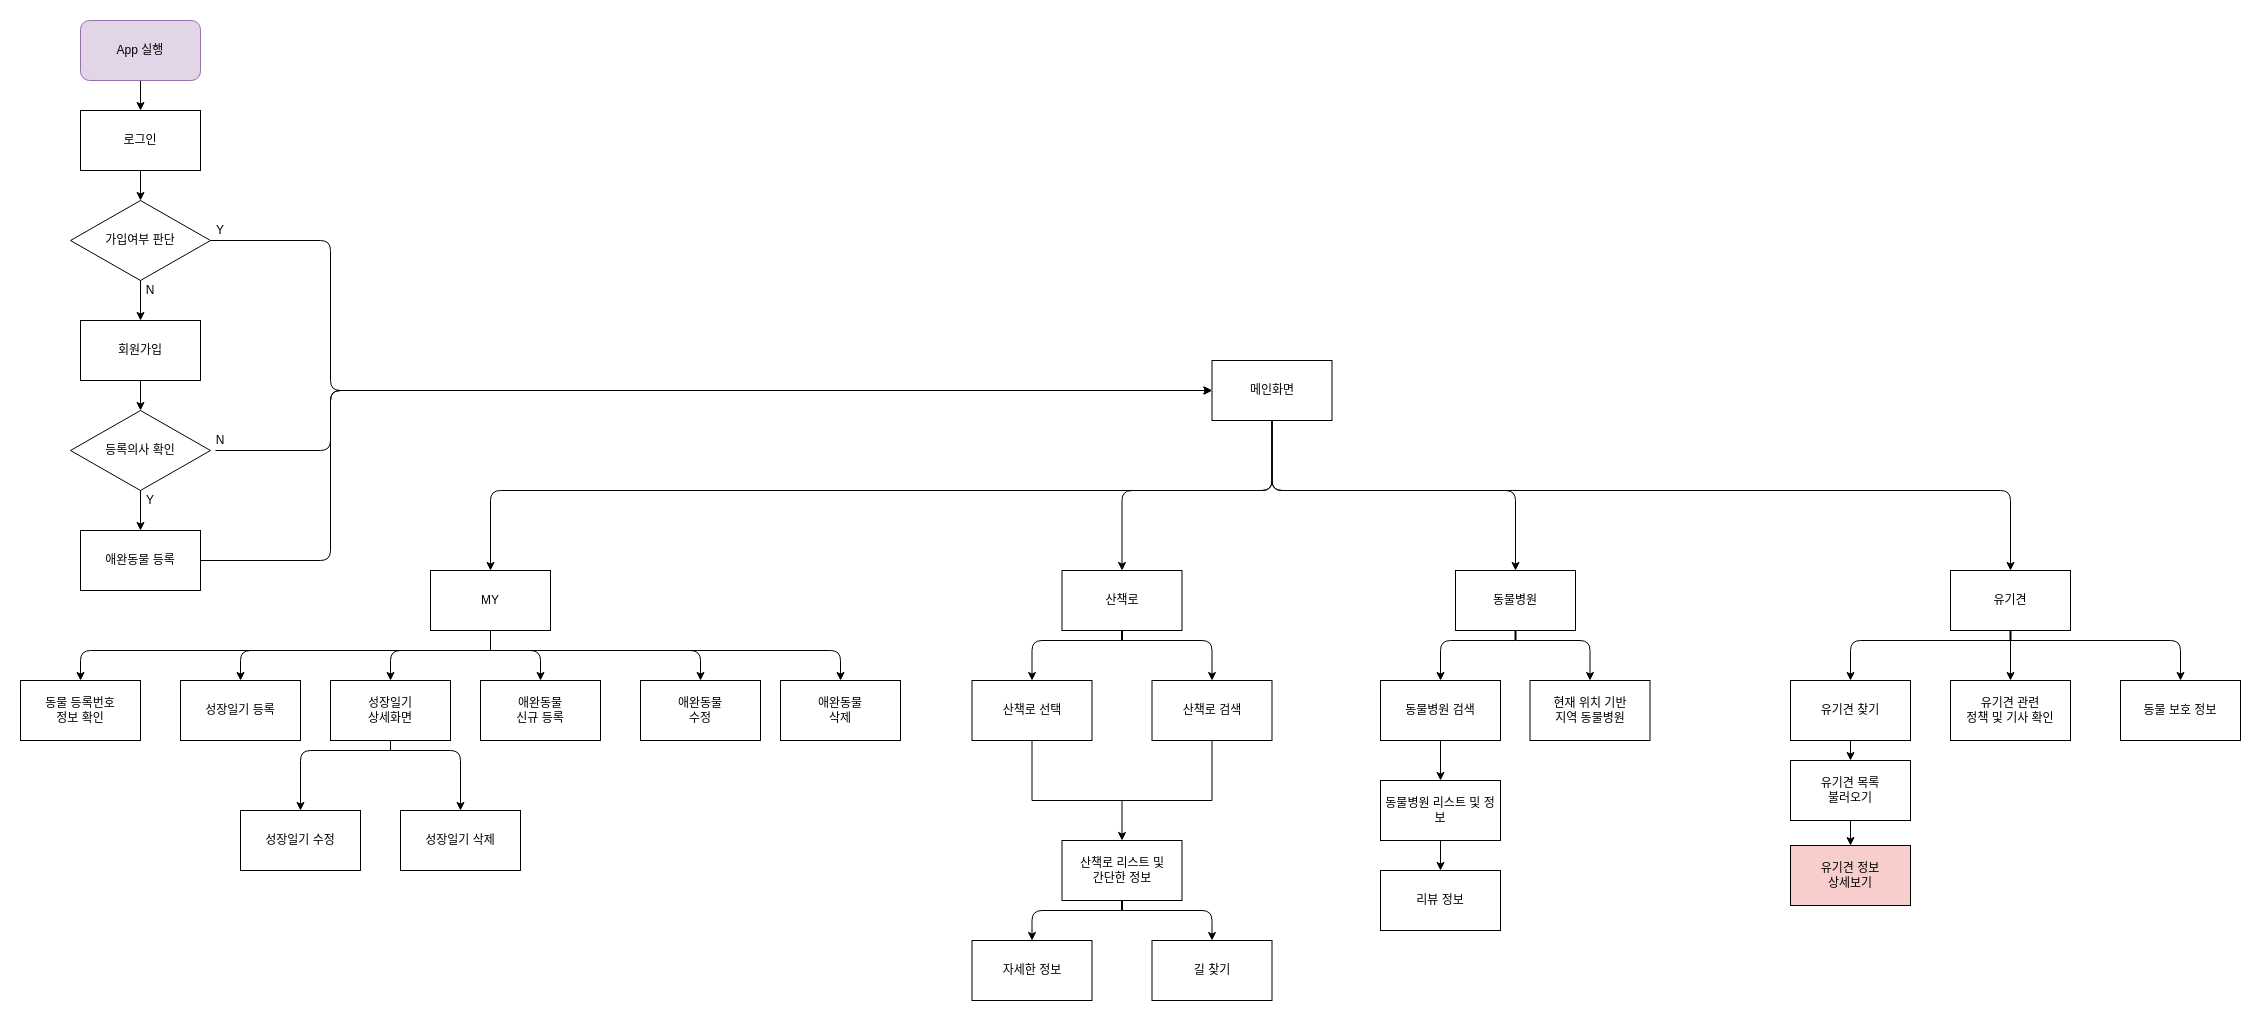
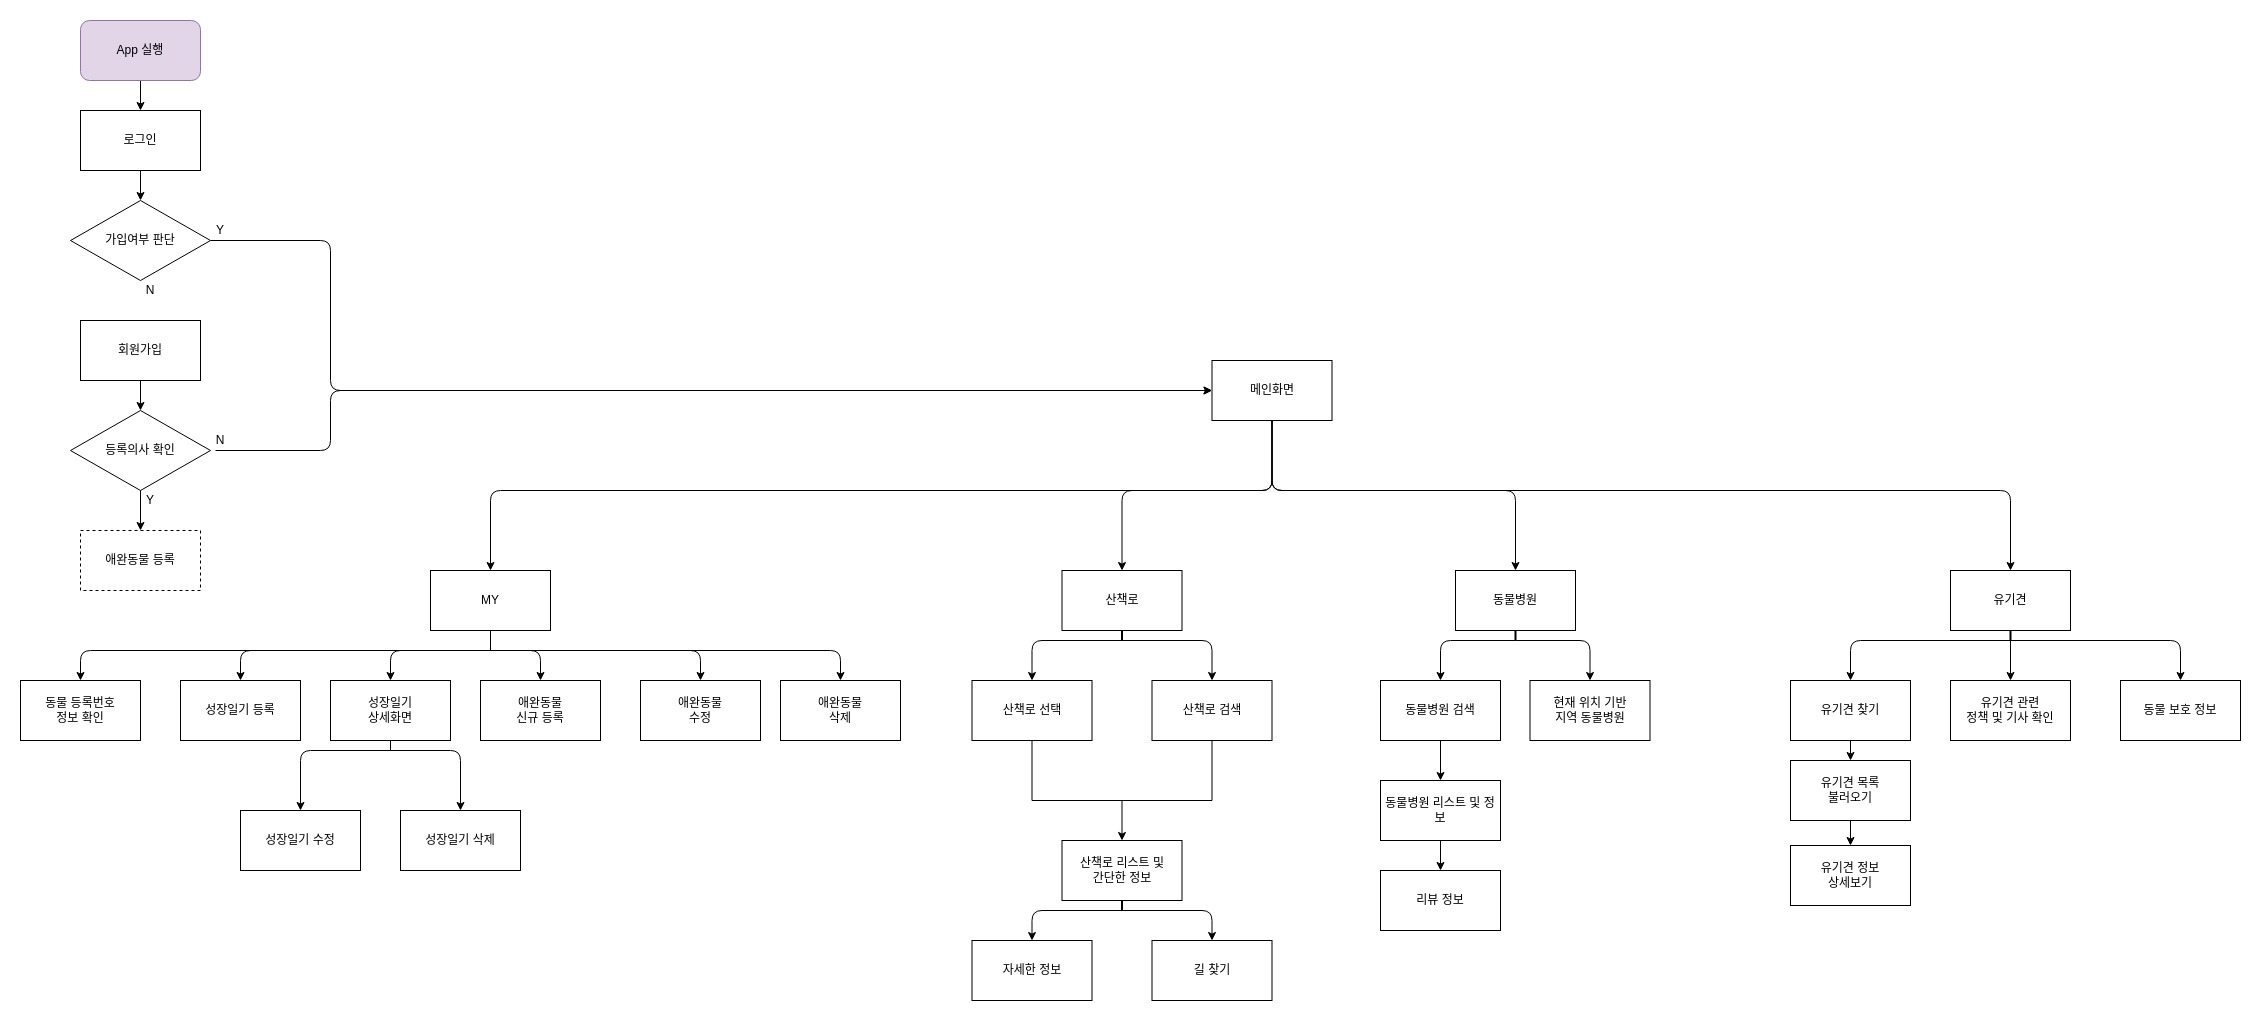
edge "가입여부 판단" -> "회원가입": removed
node "애완동물 등록": style solid -> dashed
edge "애완동물 등록" -> "메인화면": removed
node "유기견 정보 상세보기": fillcolor #f8cecc -> #ffffff
